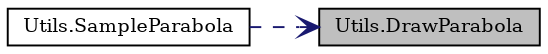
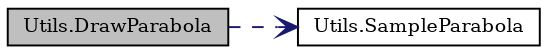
edge "Utils.SampleParabola" -> "Utils.DrawParabola": reversed
